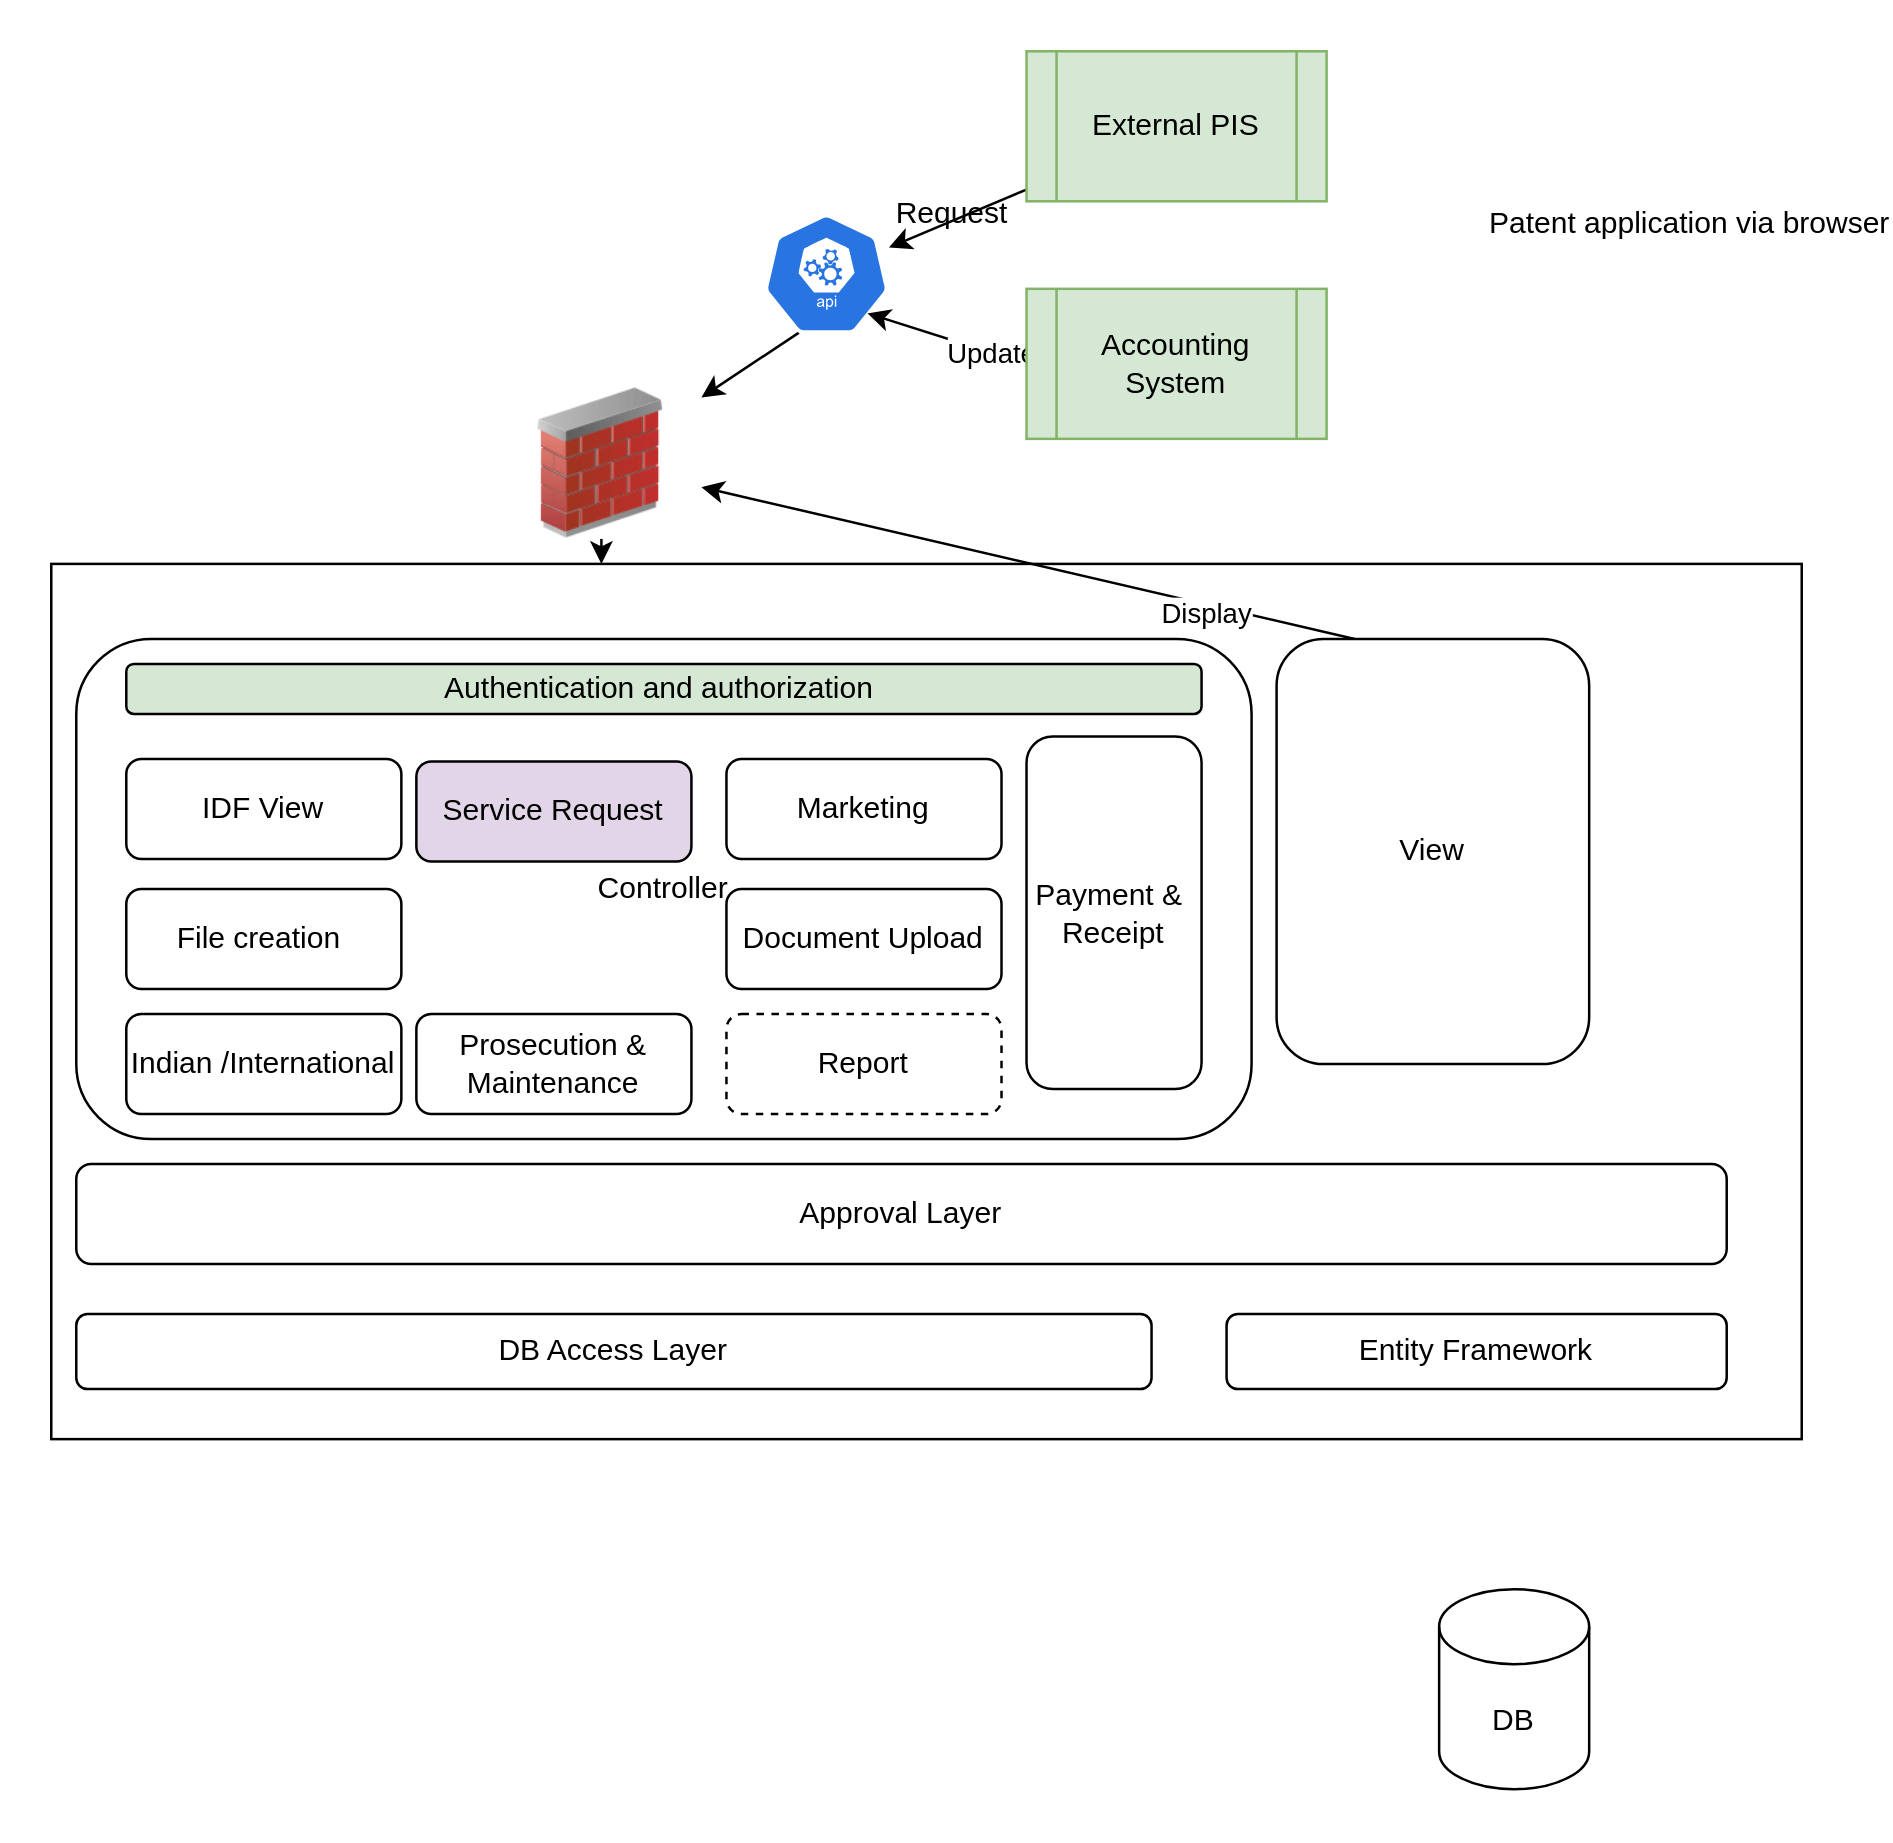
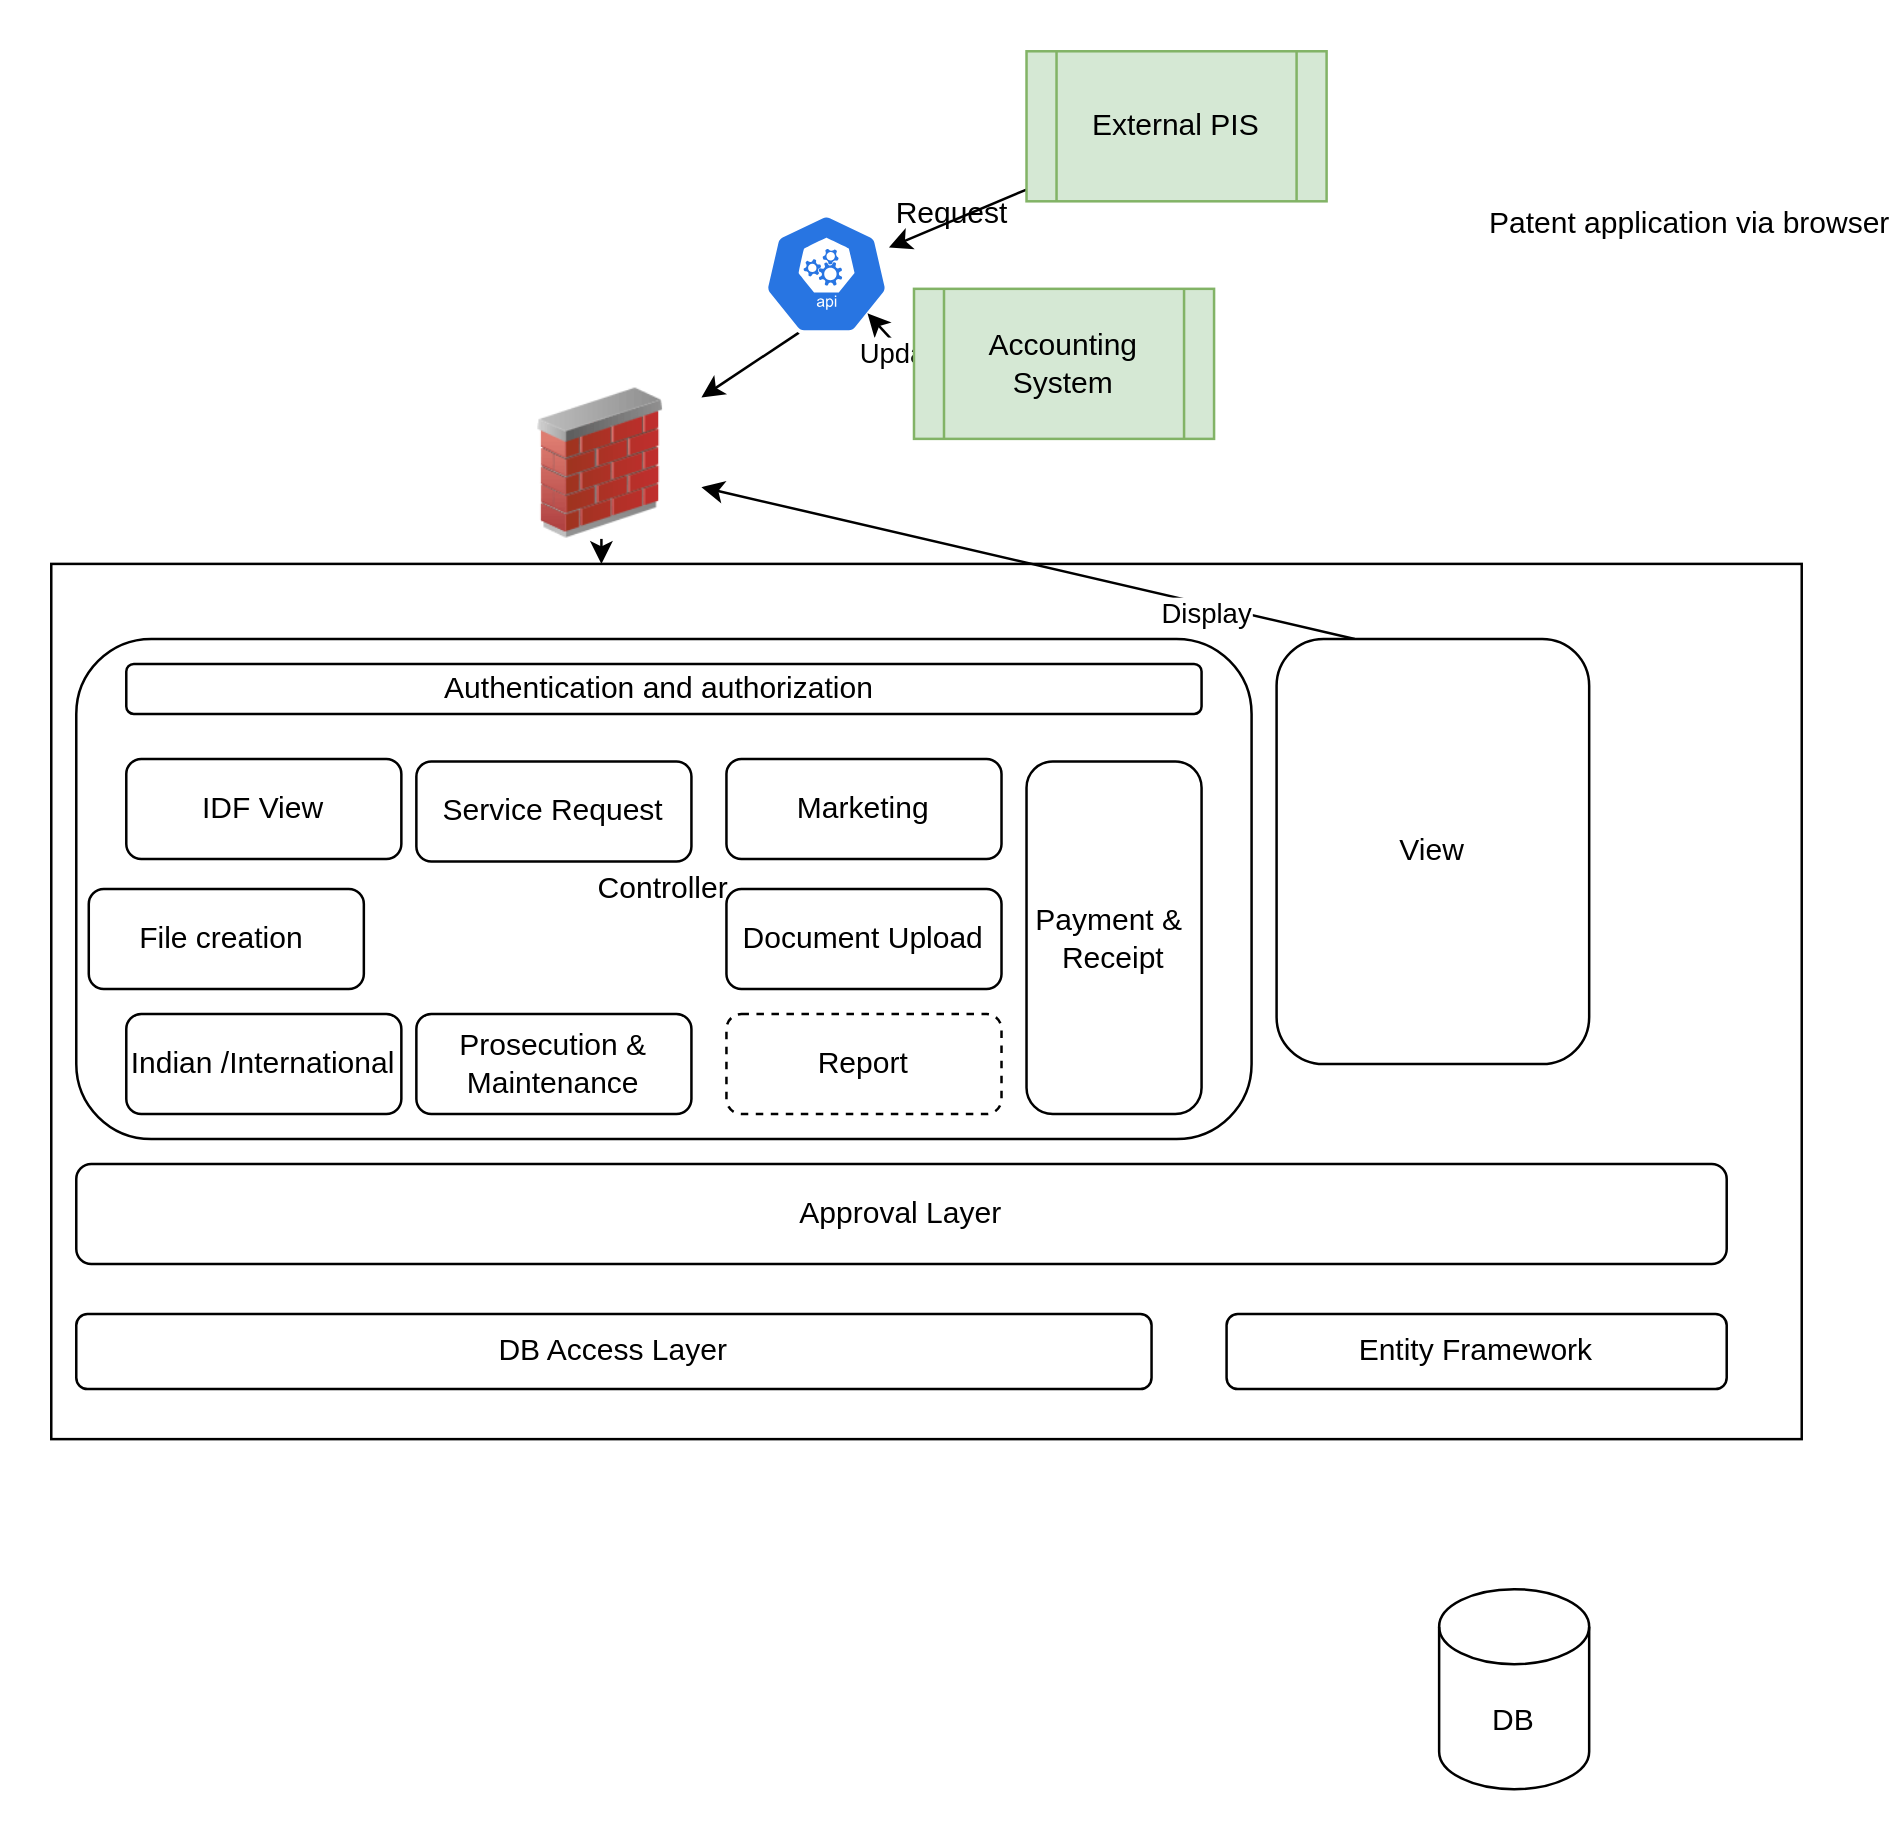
node "Accounting System": moved (1176, 364) -> (1064, 364)
node "Authentication and authorization": fillcolor #d5e8d4 -> #ffffff
node "Service Request": fillcolor #e1d5e7 -> #ffffff
node "Payment & Receipt": moved (1114, 913) -> (1114, 938)
node "File creation": moved (264, 939) -> (226, 939)
